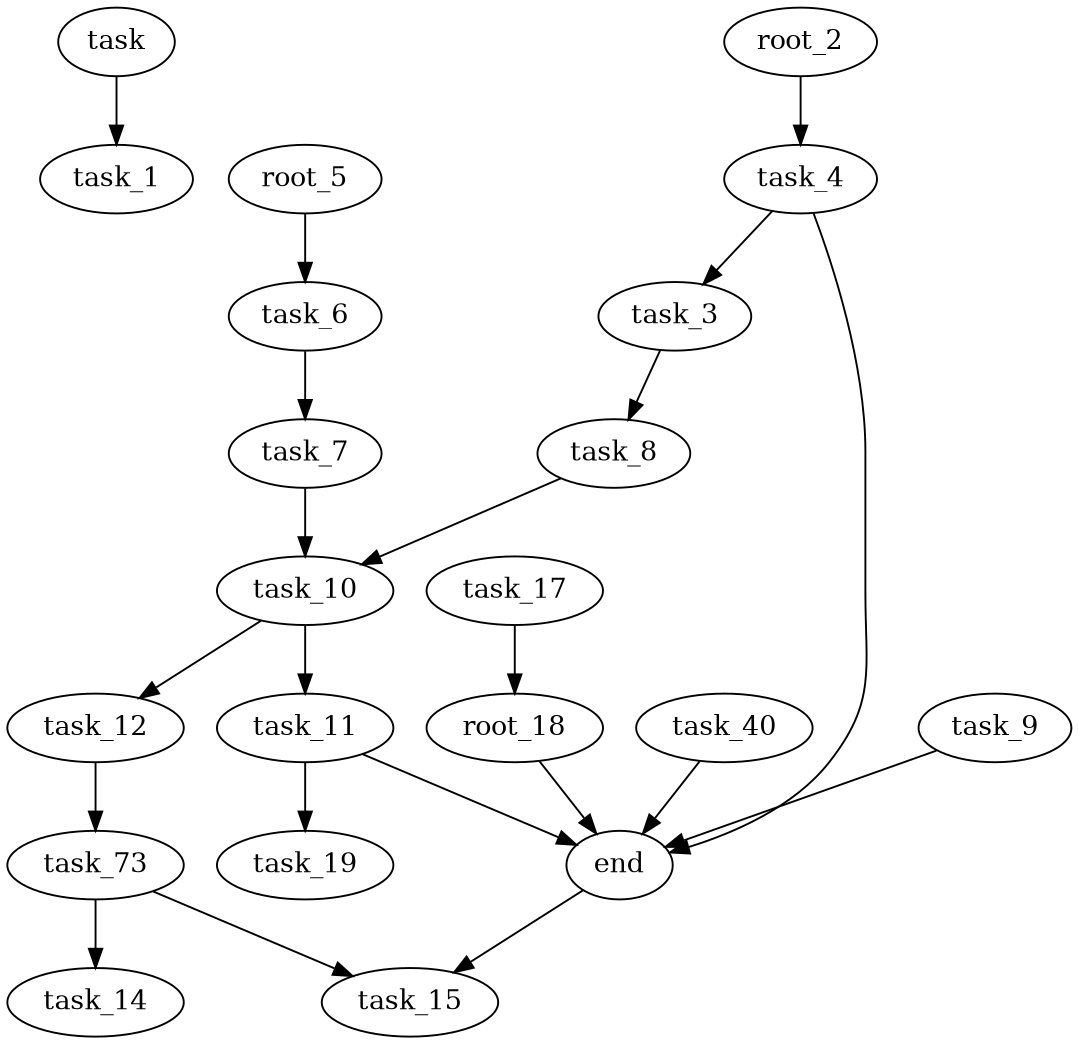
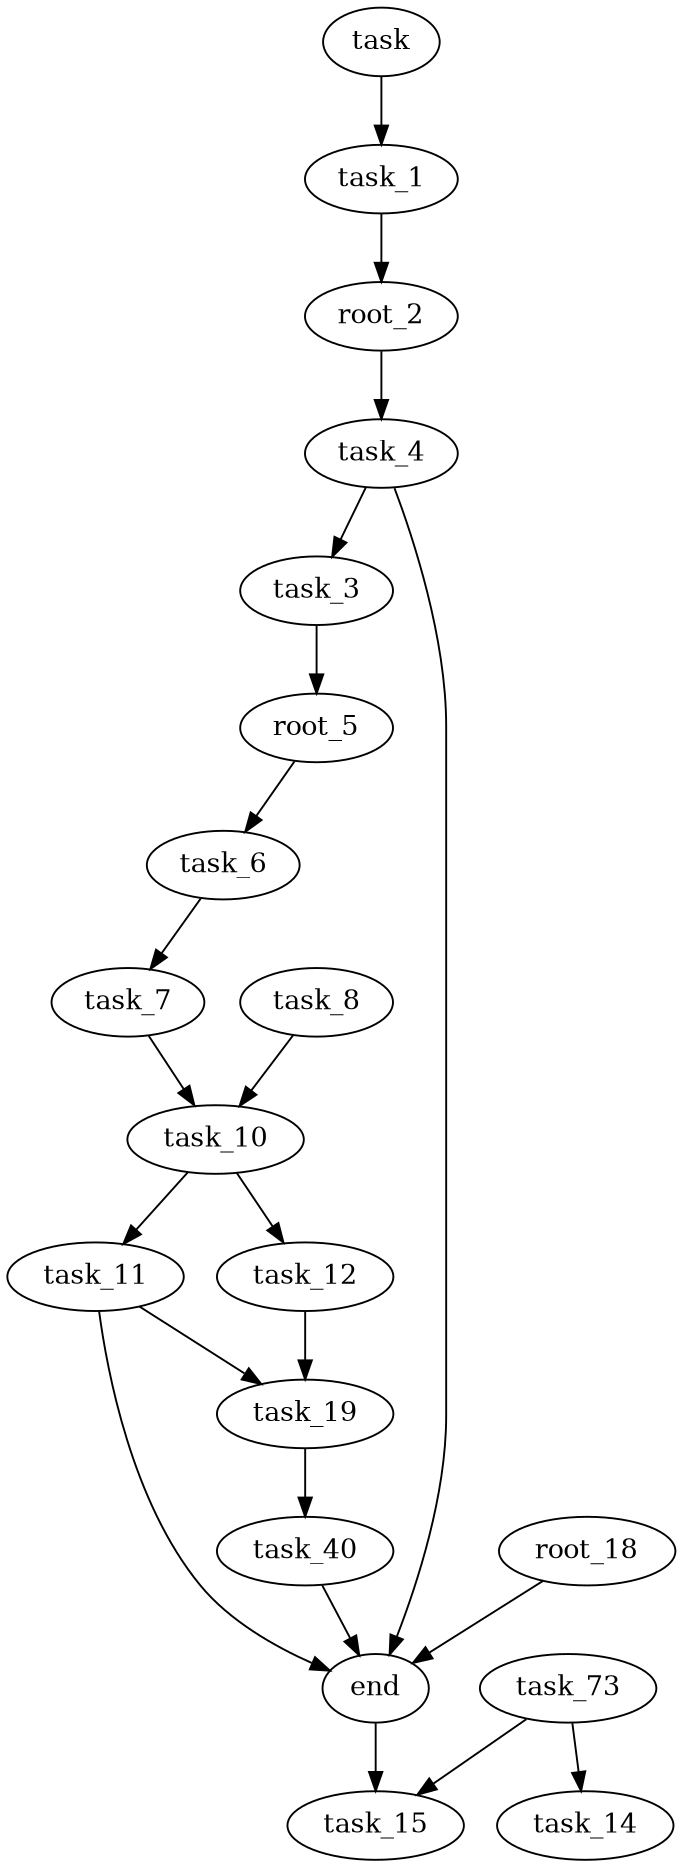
edge "task_1" -> "root_2": added
edge "task_3" -> "task_8": now "task_3" -> "root_5"
node "task_17": removed
node "task_9": removed
edge "task_12" -> "task_73": now "task_12" -> "task_19"
edge "task_19" -> "task_40": added
